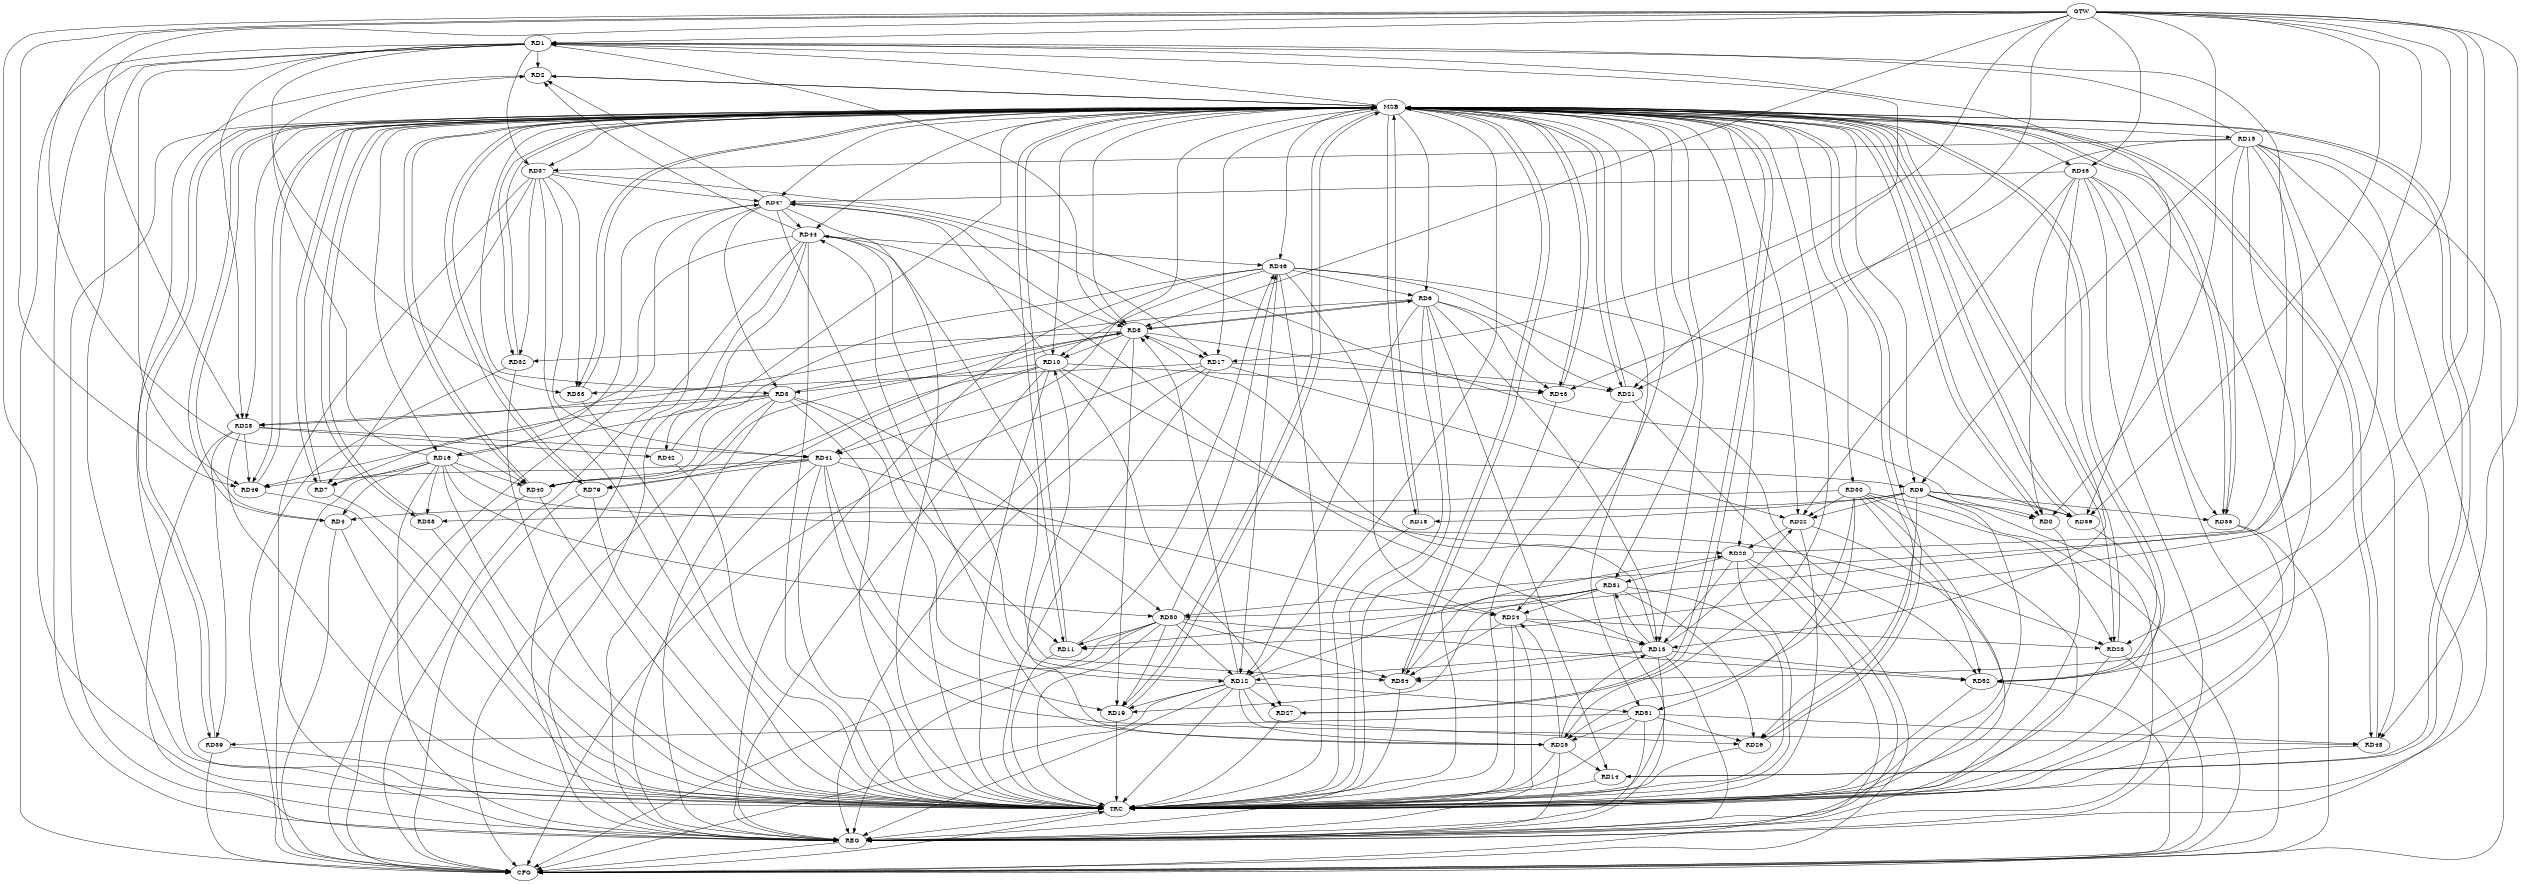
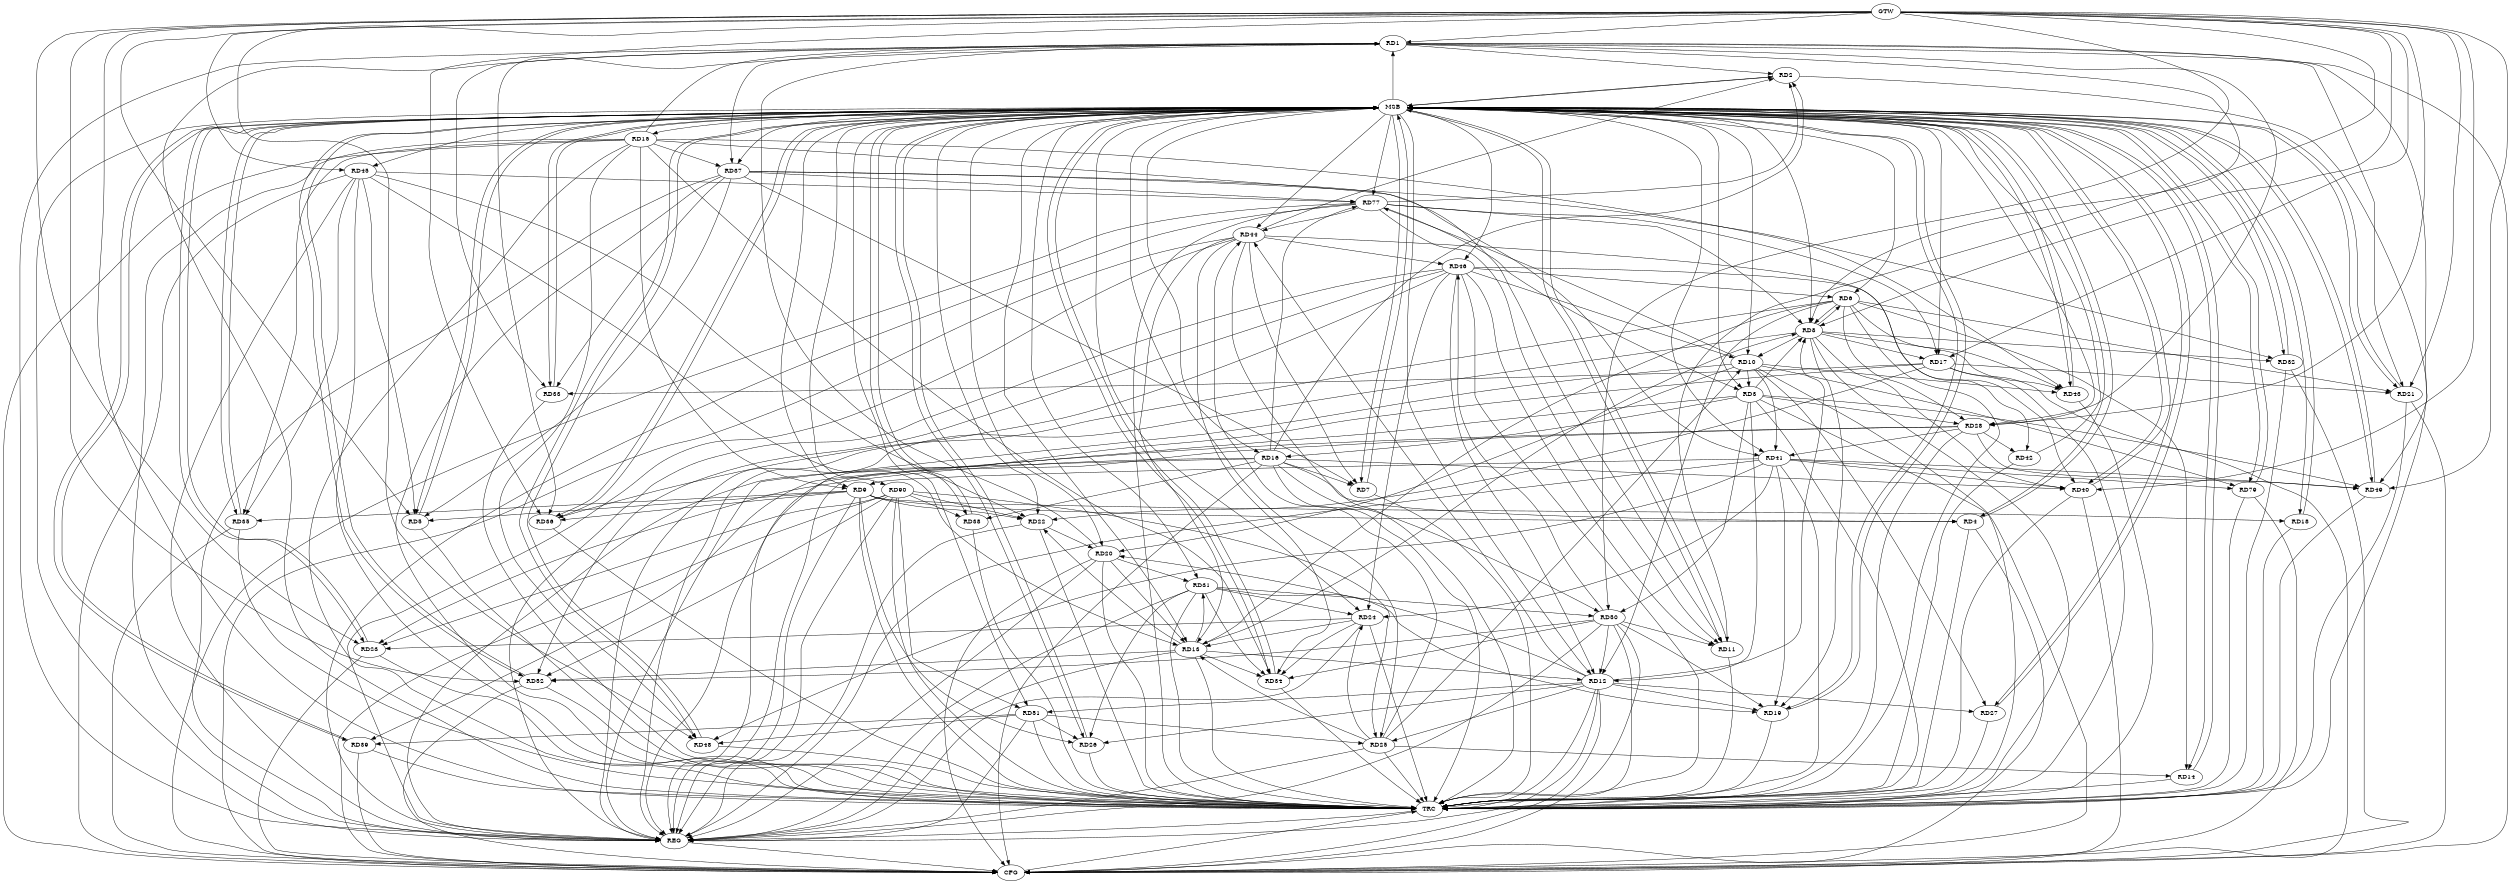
node "RD47": label "RD47" -> "RD77"
edge "RD11" -> "RD46": reversed
node "RD30": label "RD30" -> "RD90"
node "RD0": label "RD0" -> "RD5"
